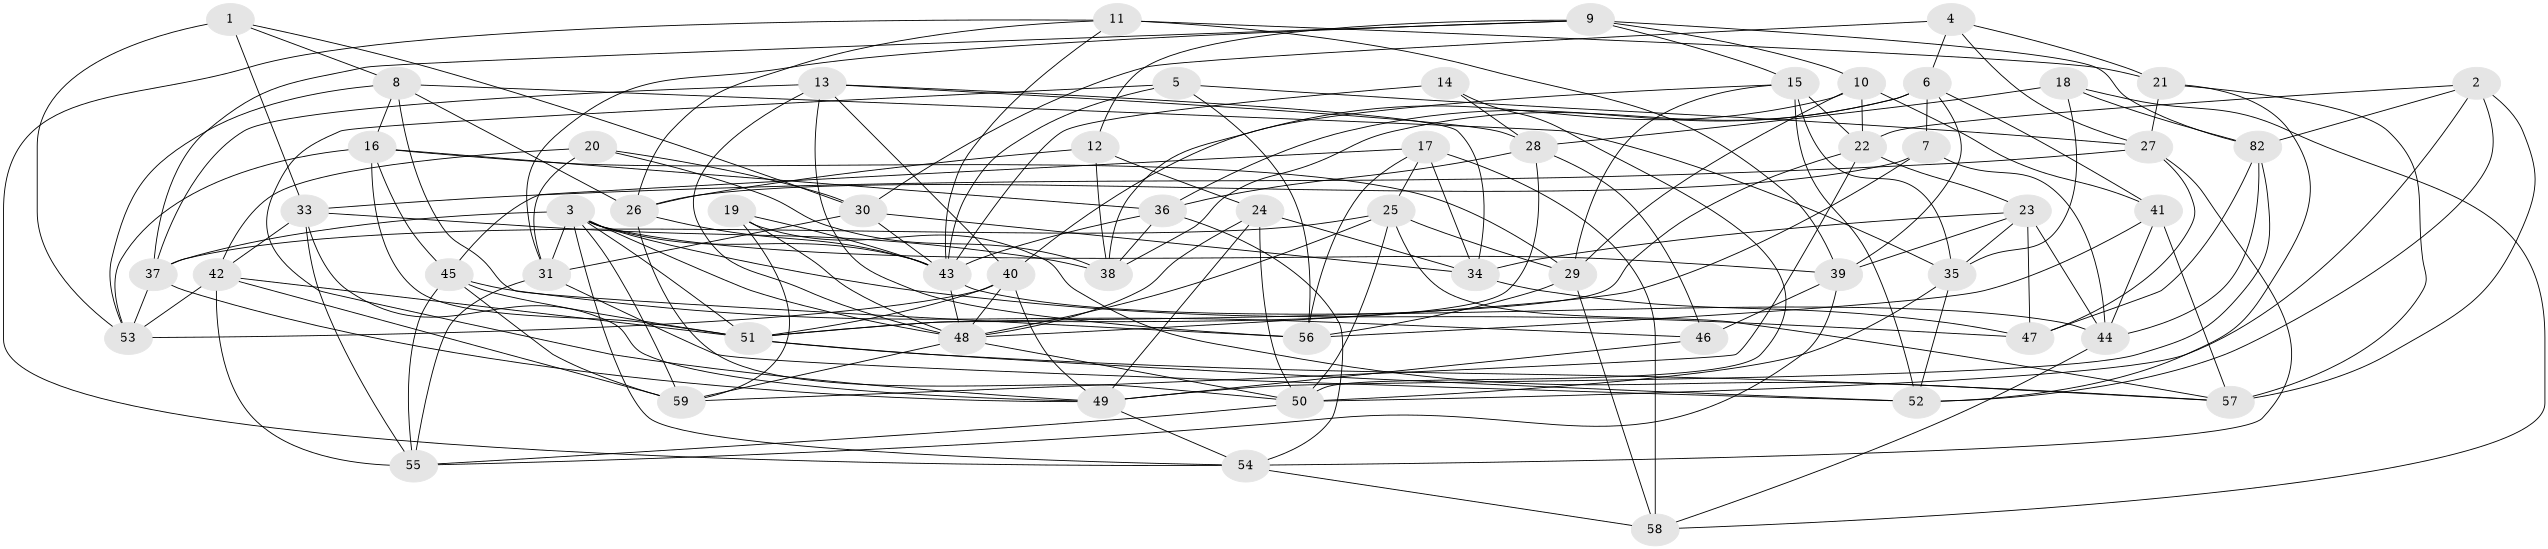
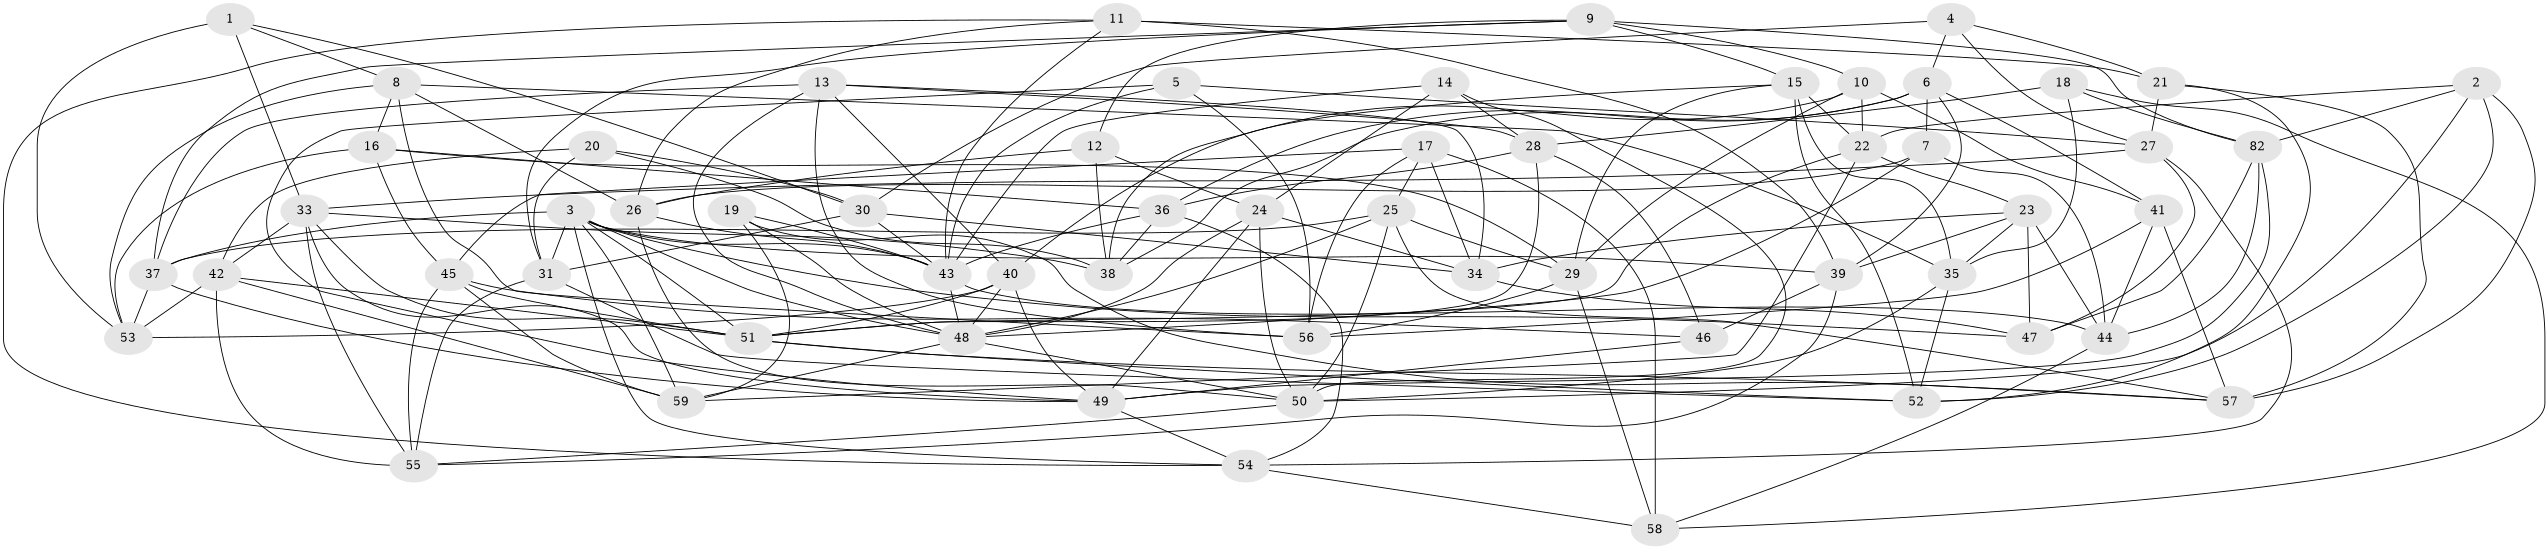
edge "14" -- "24": added
edge "16" -- "51": now "33" -- "51"
